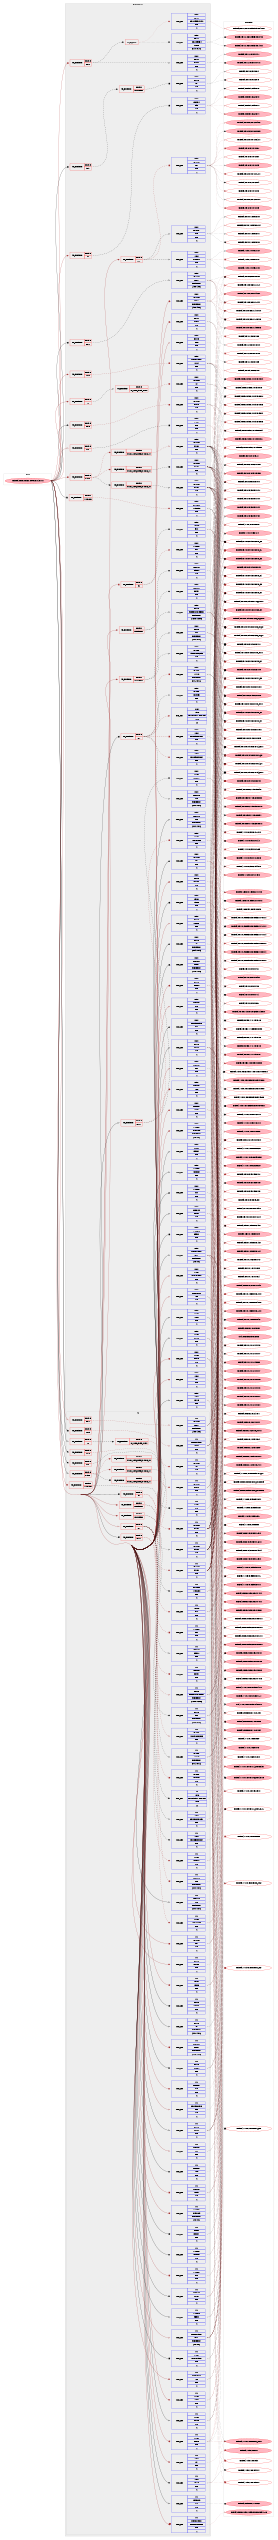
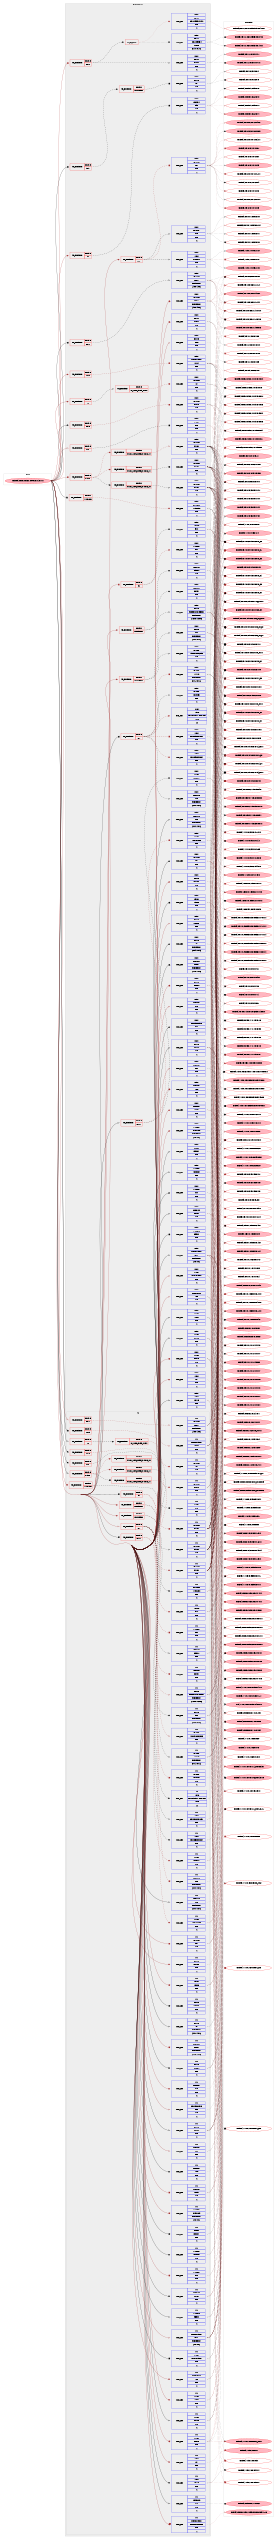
node "portage://media-libs/netpbm-11.7.1": added
node "portage://dev-perl/Sys-Getopt-10.5.0": label "portage://dev-perl/Sys-Getopt-10.5.0" -> "portage://dev-perl/Sys-Virt-10.5.0"
node "stub://app-alternatives/cpio-0": label "stub://app-alternatives/cpio-0" -> "portage://app-alternatives/cpio-0"
node "portage://sys-stub/readline-8.2_p13": label "portage://sys-stub/readline-8.2_p13" -> "portage://sys-libs/readline-8.2_p13"
